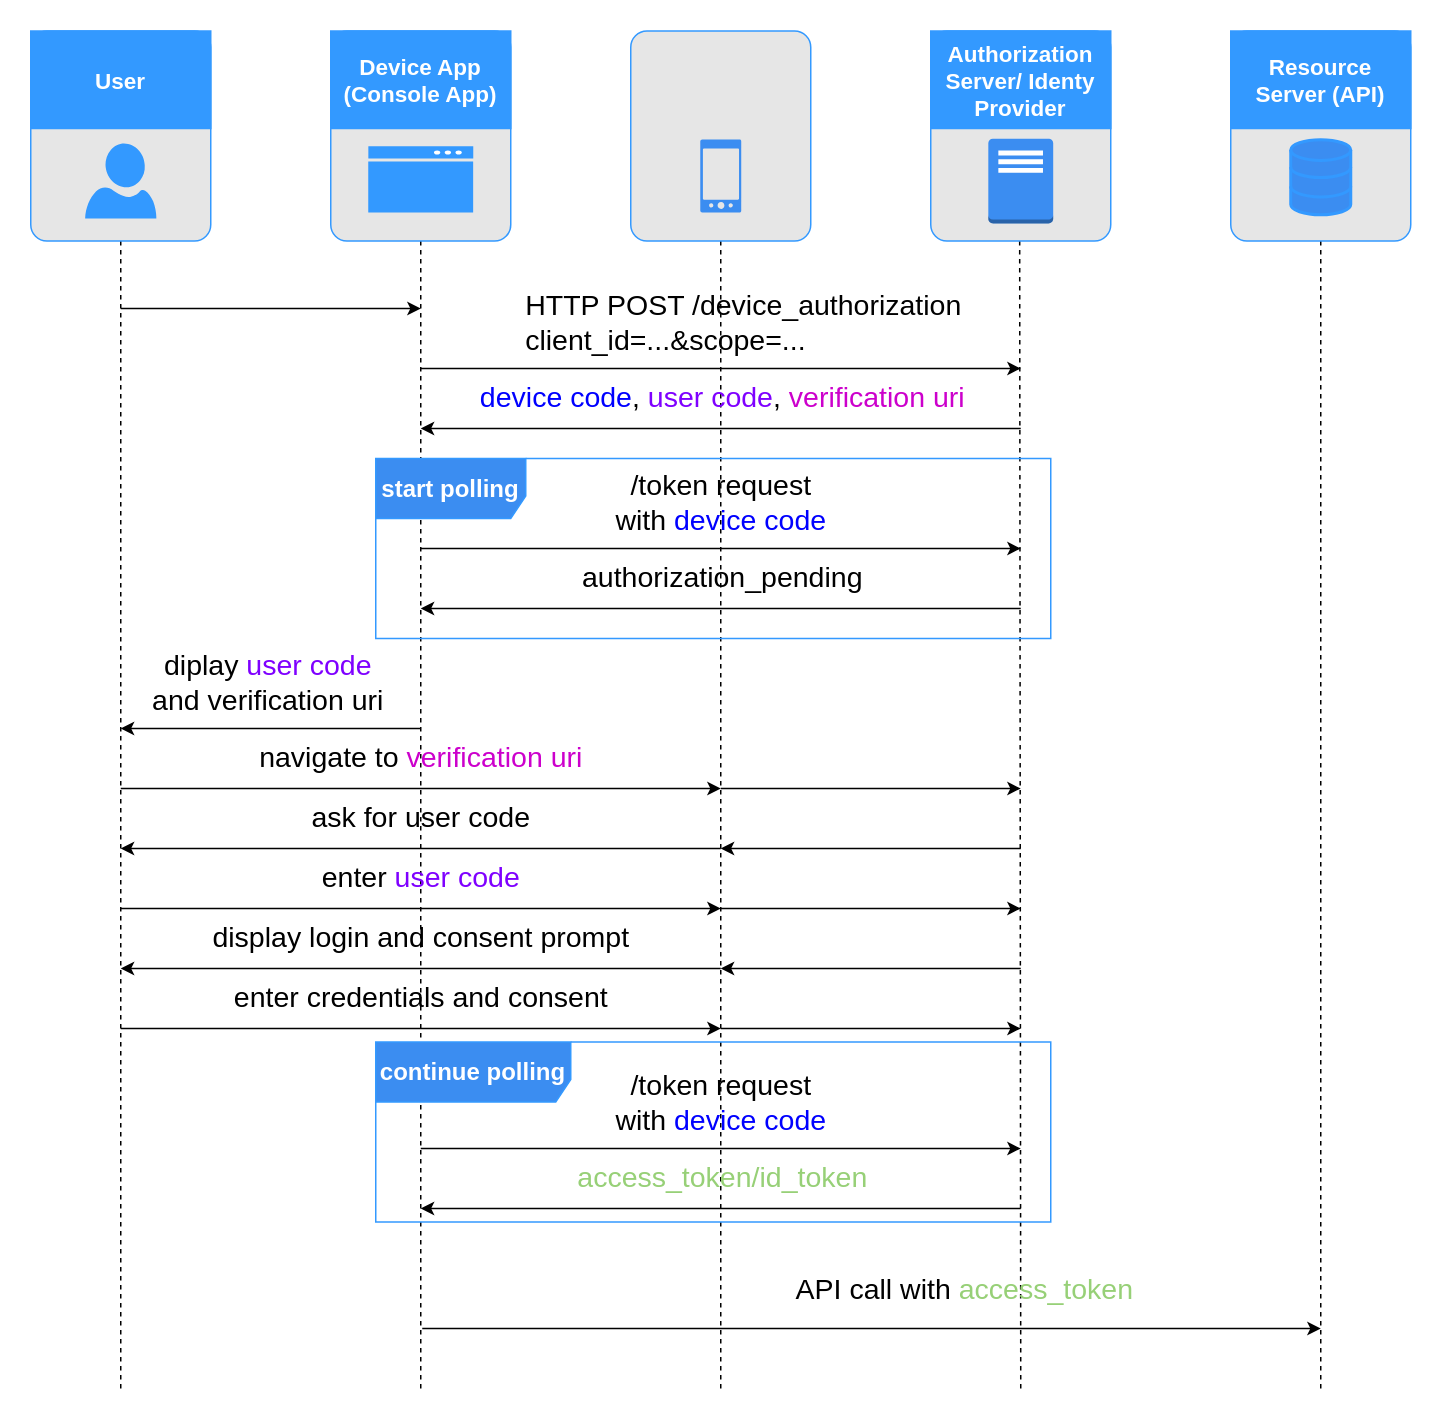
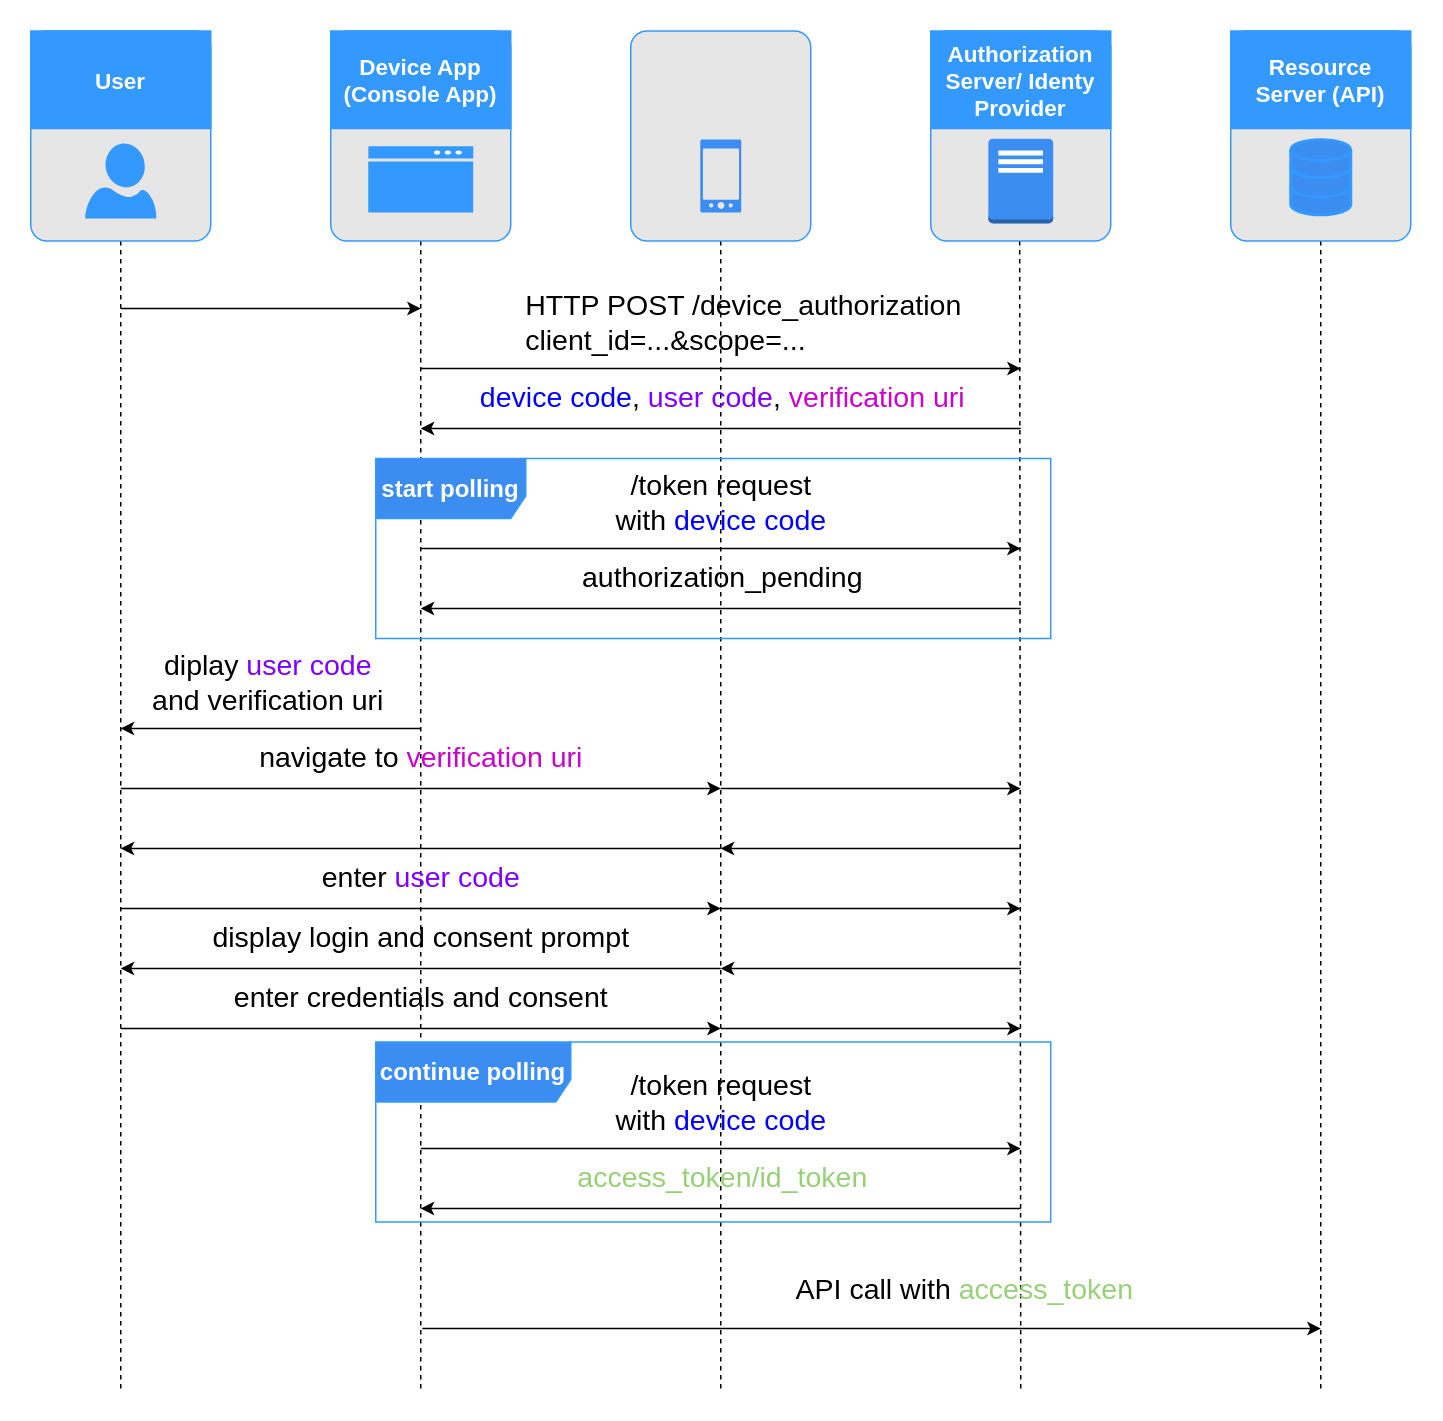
node "ask for user code": removed
